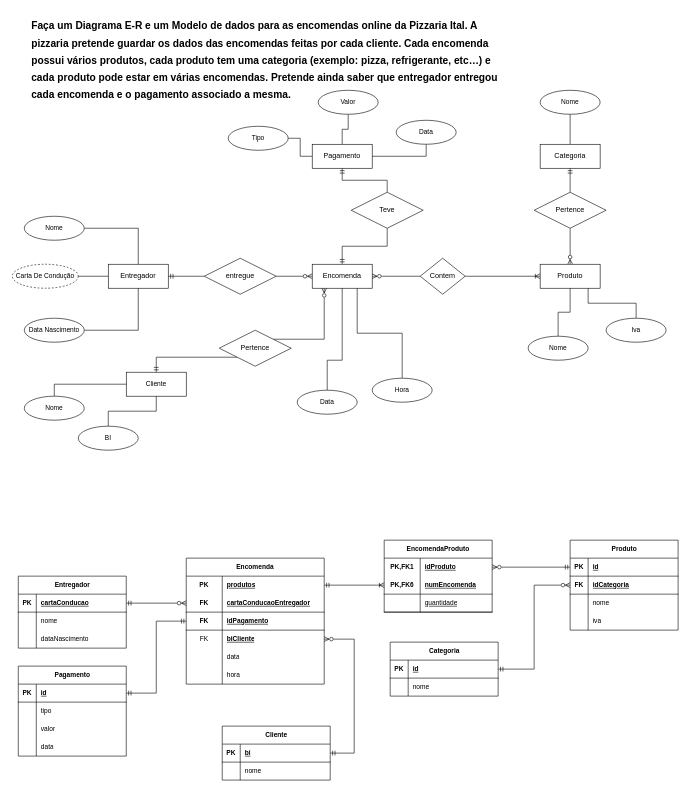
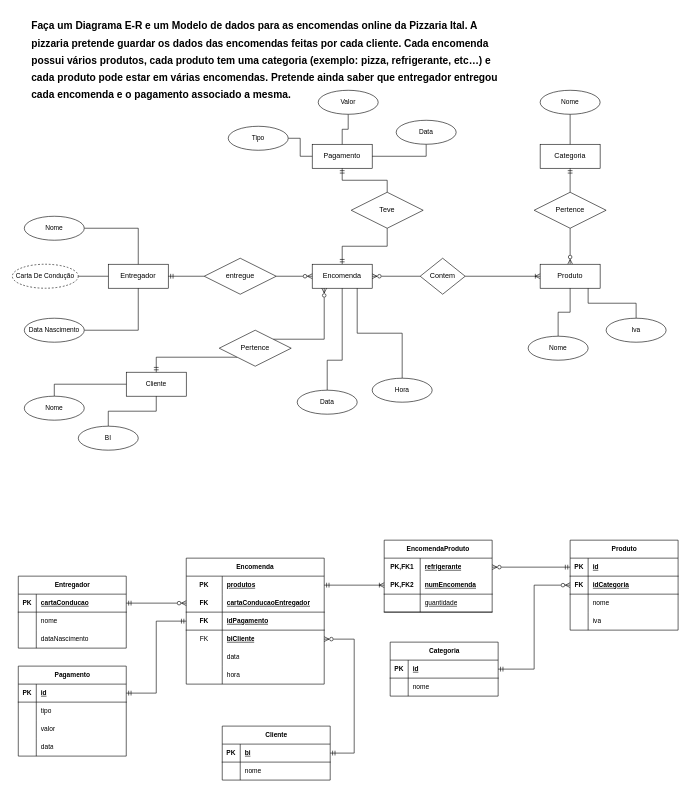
node "idProduto": label "idProduto" -> "refrigerante"
node "PK,FK6": label "PK,FK6" -> "PK,FK2"
